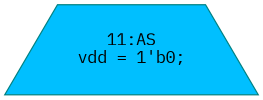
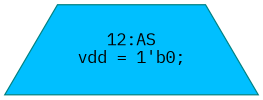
node "11:AS vdd = 1'b0;": label "11:AS vdd = 1'b0;" -> "12:AS vdd = 1'b0;"
